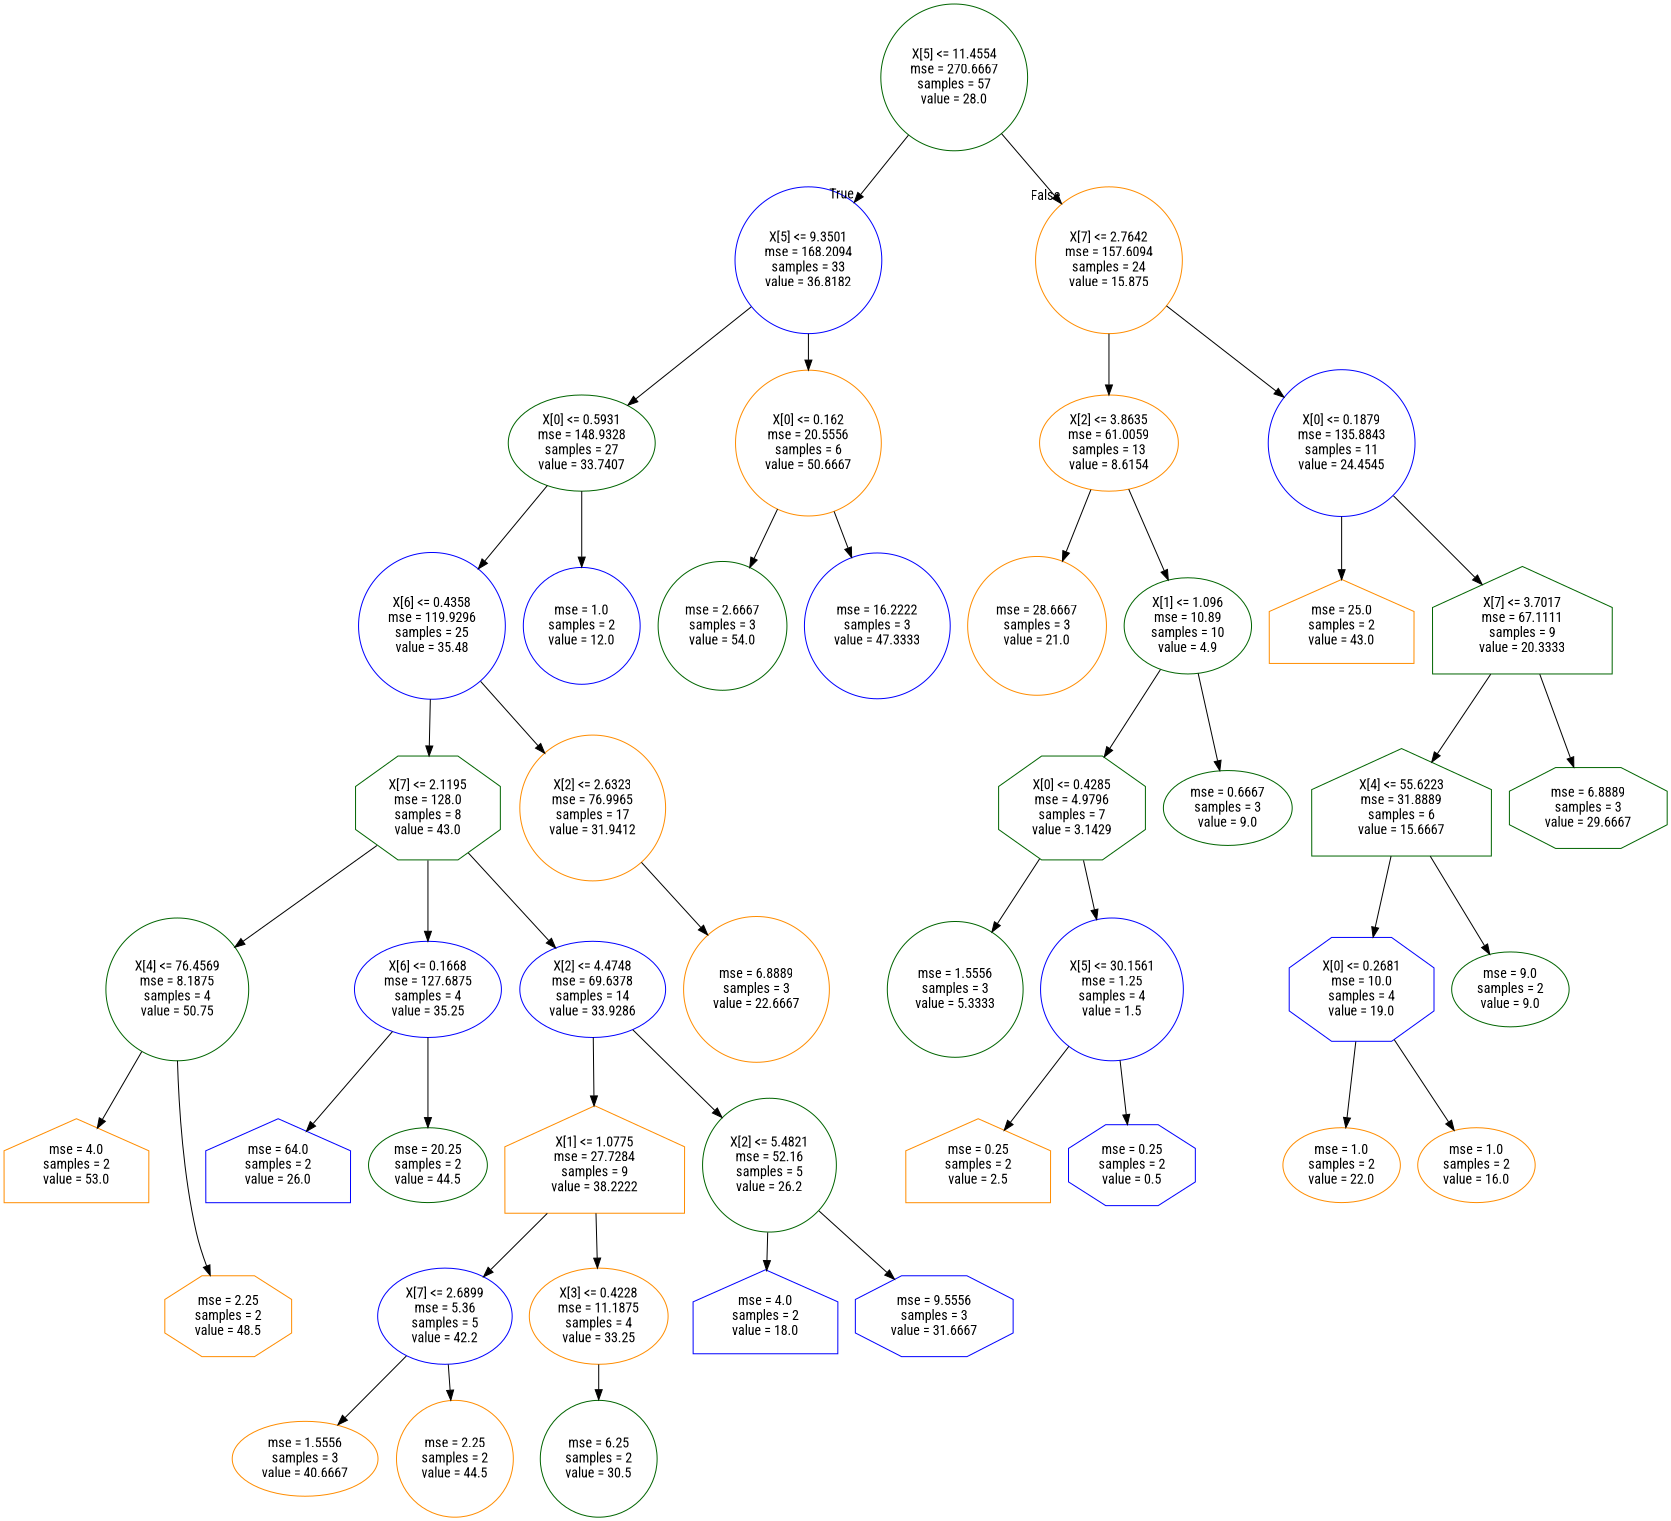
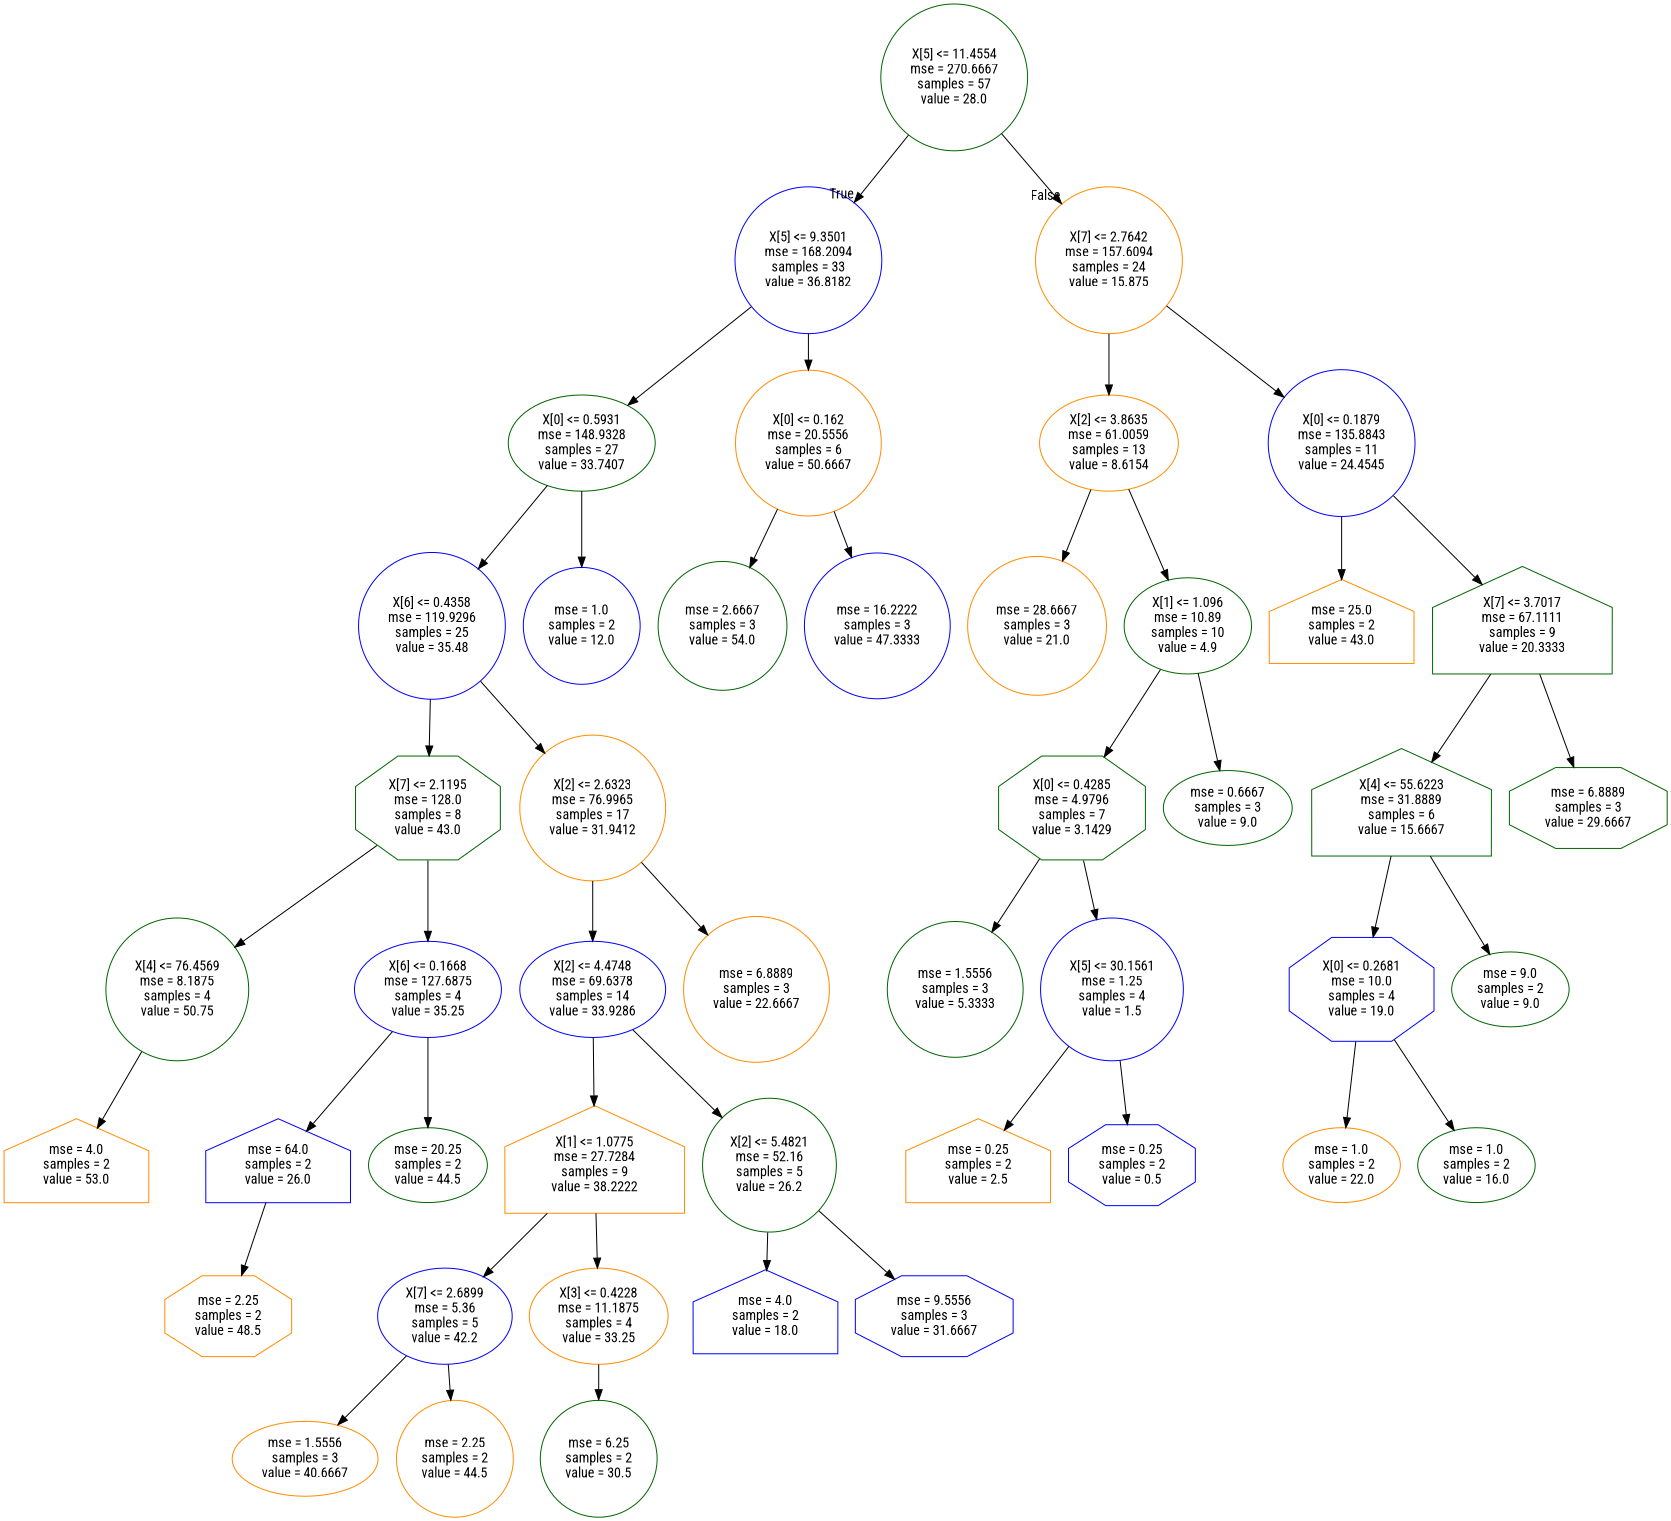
edge "X[7] <= 2.1195 mse = 128.0 samples = 8 value = 43.0" -> "X[2] <= 4.4748 mse = 69.6378 samples = 14 value = 33.9286": now "X[2] <= 2.6323 mse = 76.9965 samples = 17 value = 31.9412" -> "X[2] <= 4.4748 mse = 69.6378 samples = 14 value = 33.9286"
edge "X[4] <= 76.4569 mse = 8.1875 samples = 4 value = 50.75" -> "mse = 2.25 samples = 2 value = 48.5": now "mse = 64.0 samples = 2 value = 26.0" -> "mse = 2.25 samples = 2 value = 48.5"
node "mse = 1.0 samples = 2 value = 16.0": color darkorange -> darkgreen
